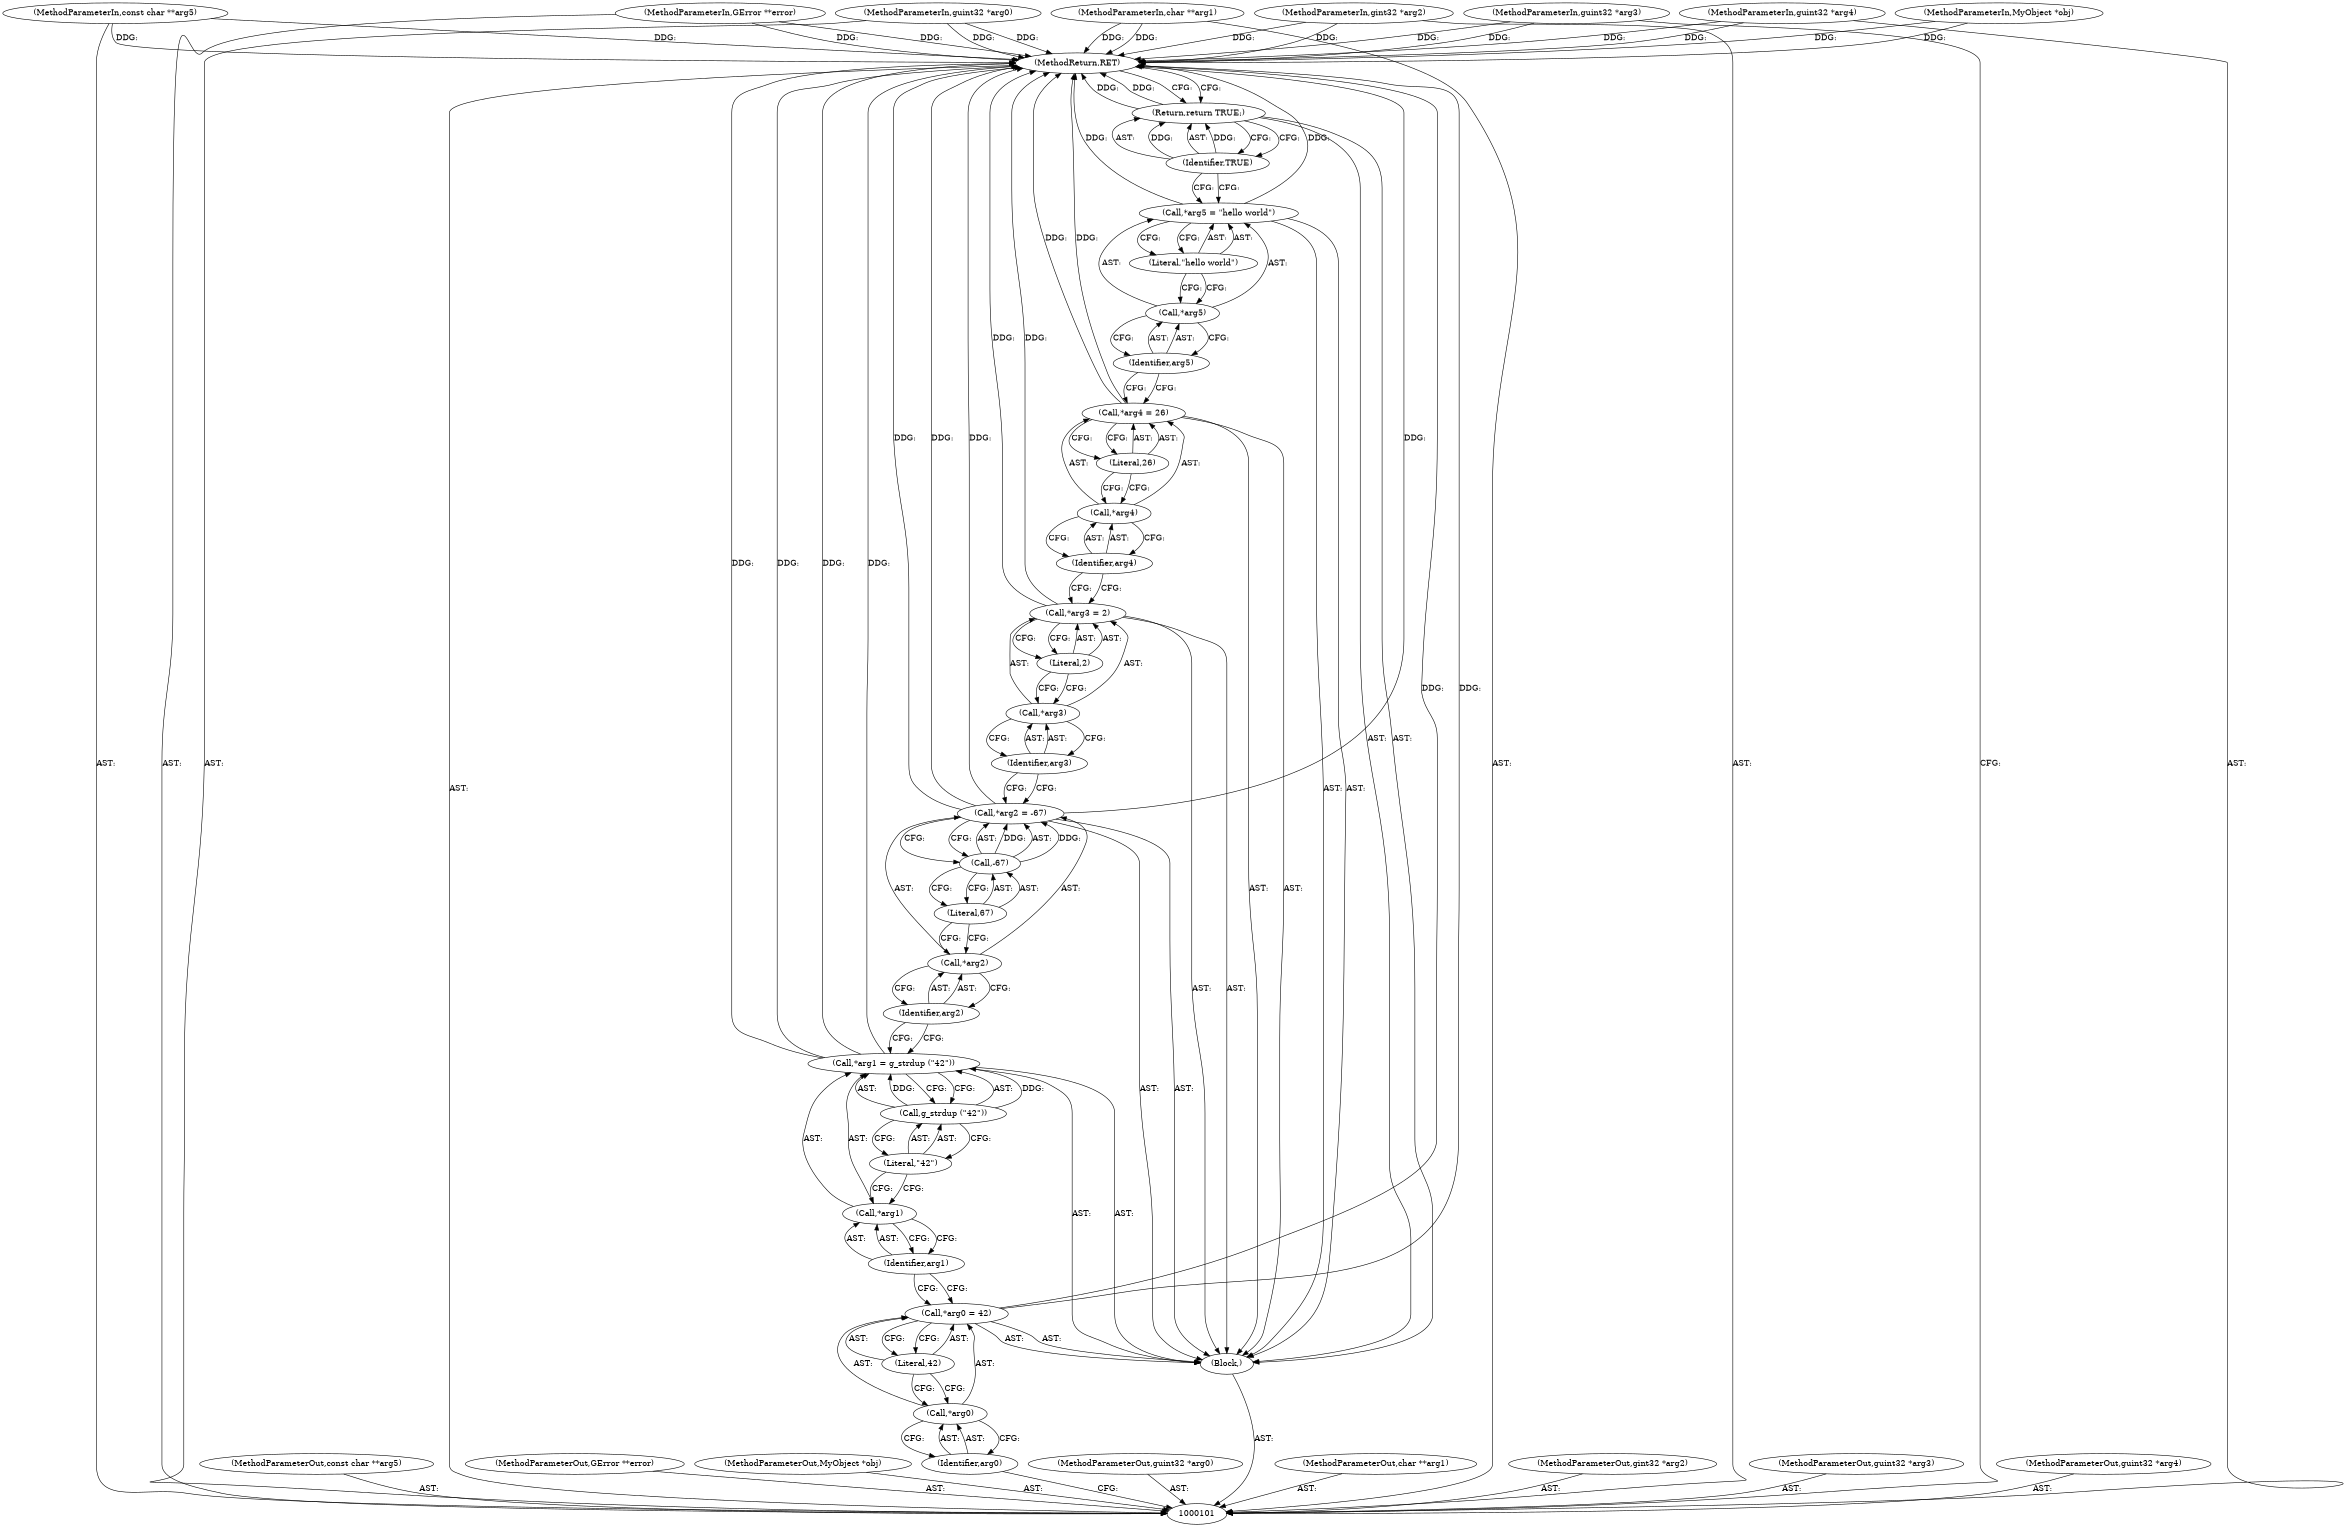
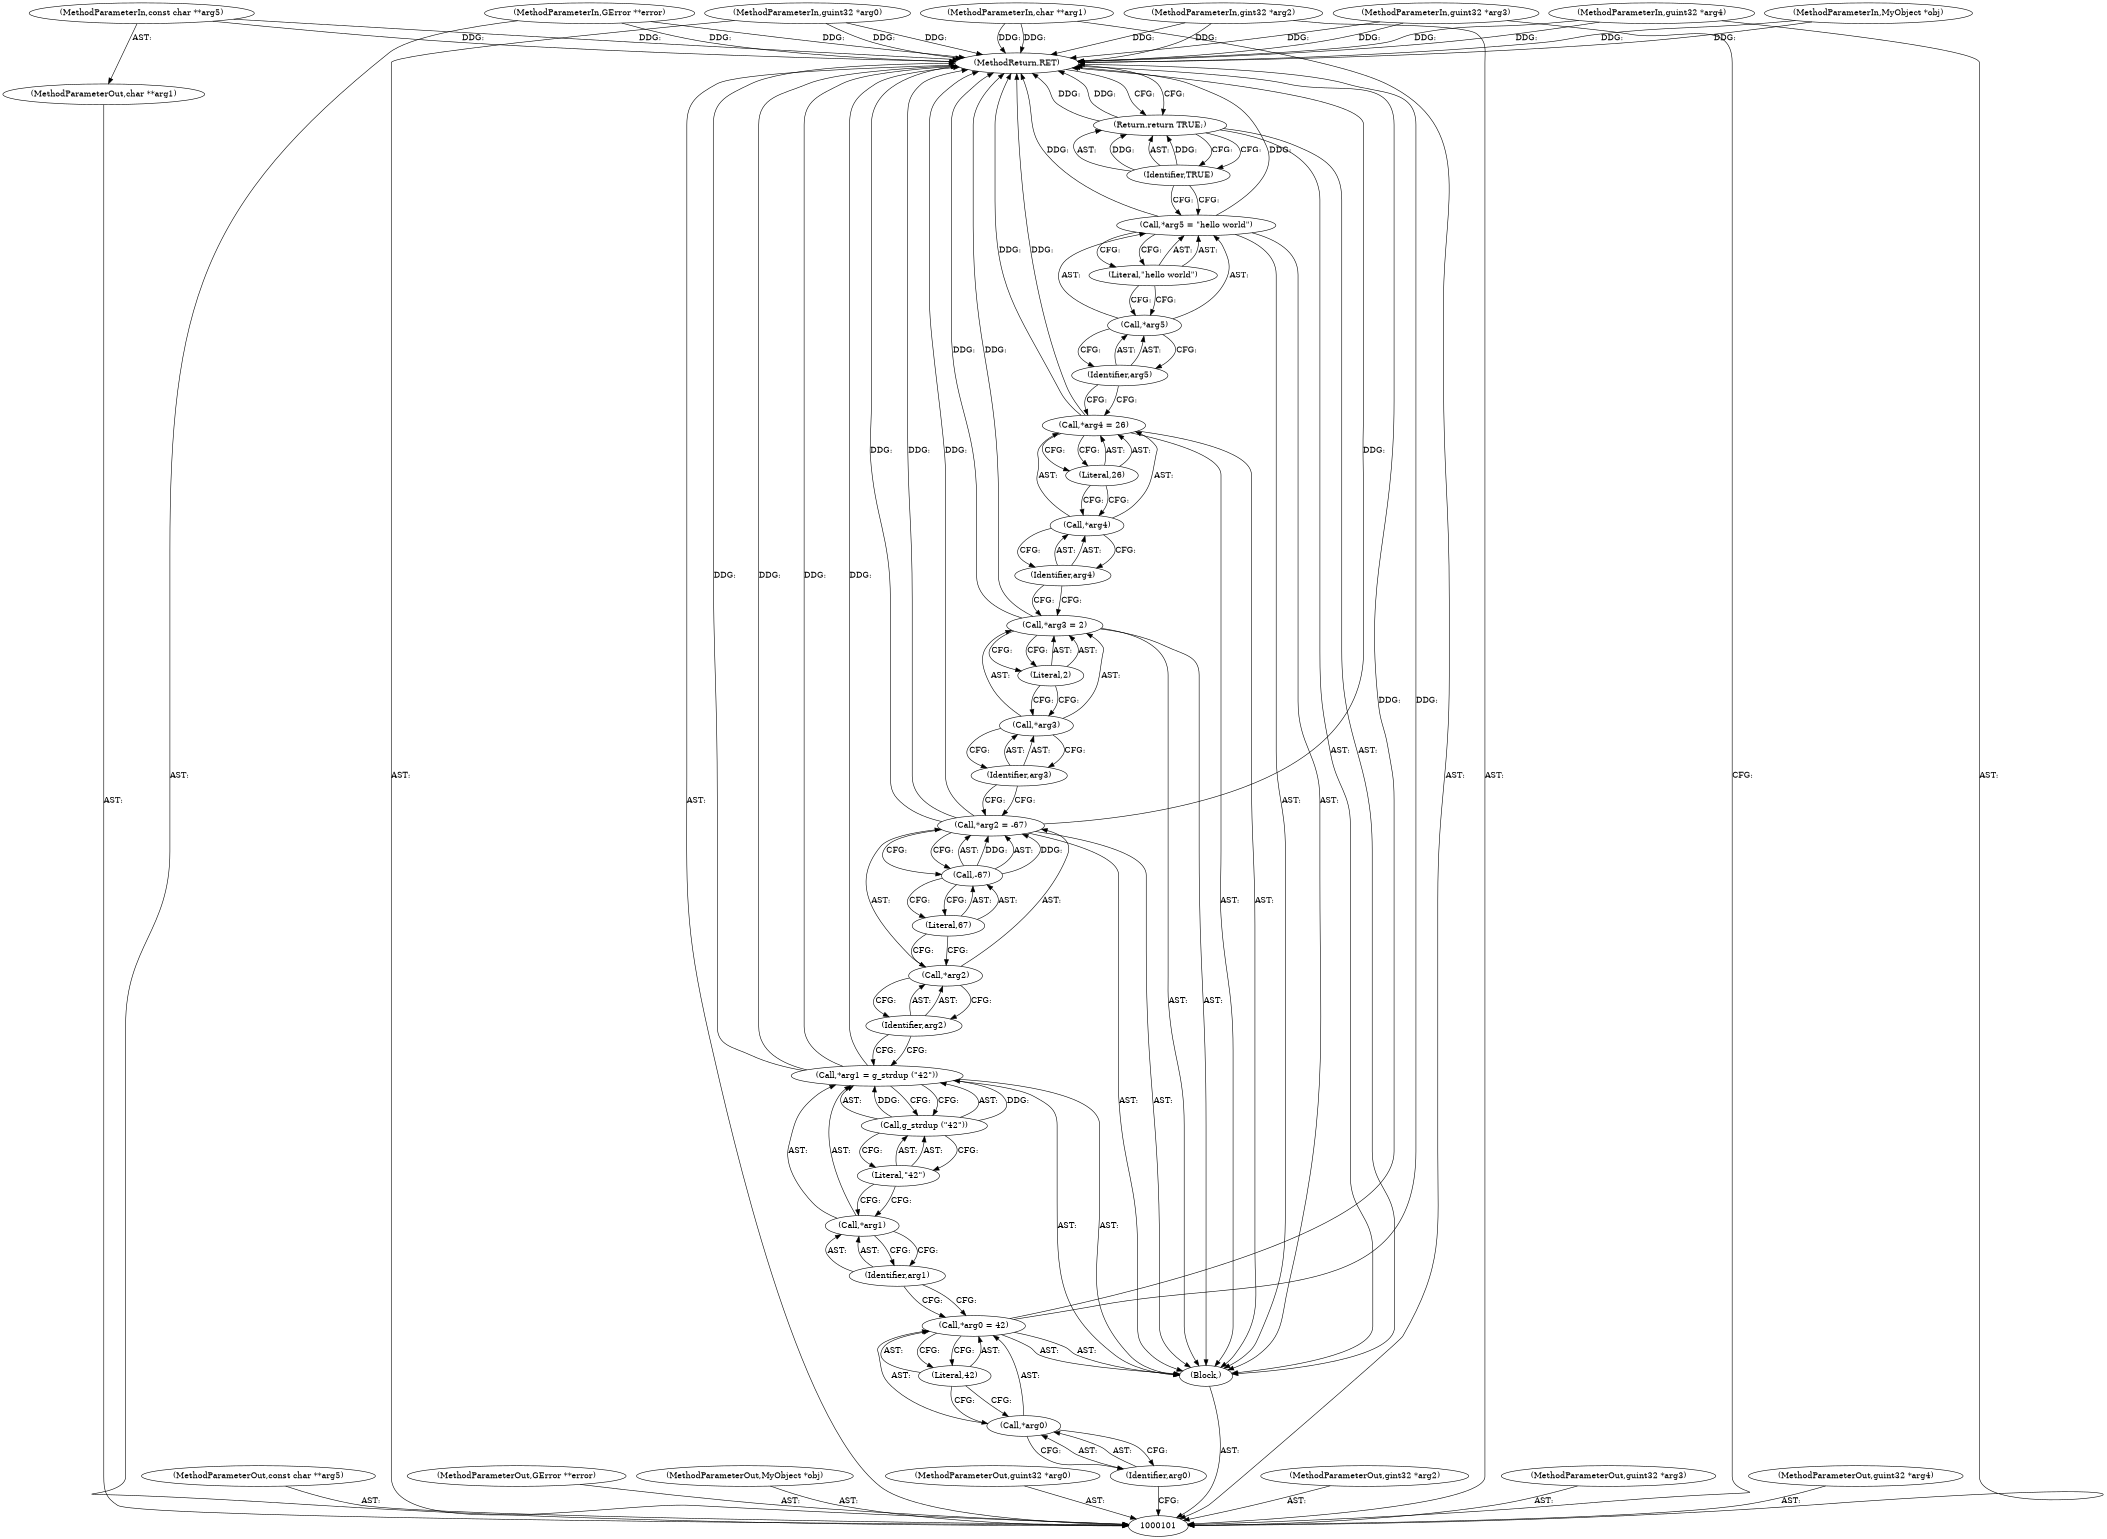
edge "(MethodParameterIn,const char **arg5)" -> "1000101": now "(MethodParameterIn,const char **arg5)" -> "(MethodParameterOut,char **arg1)"
